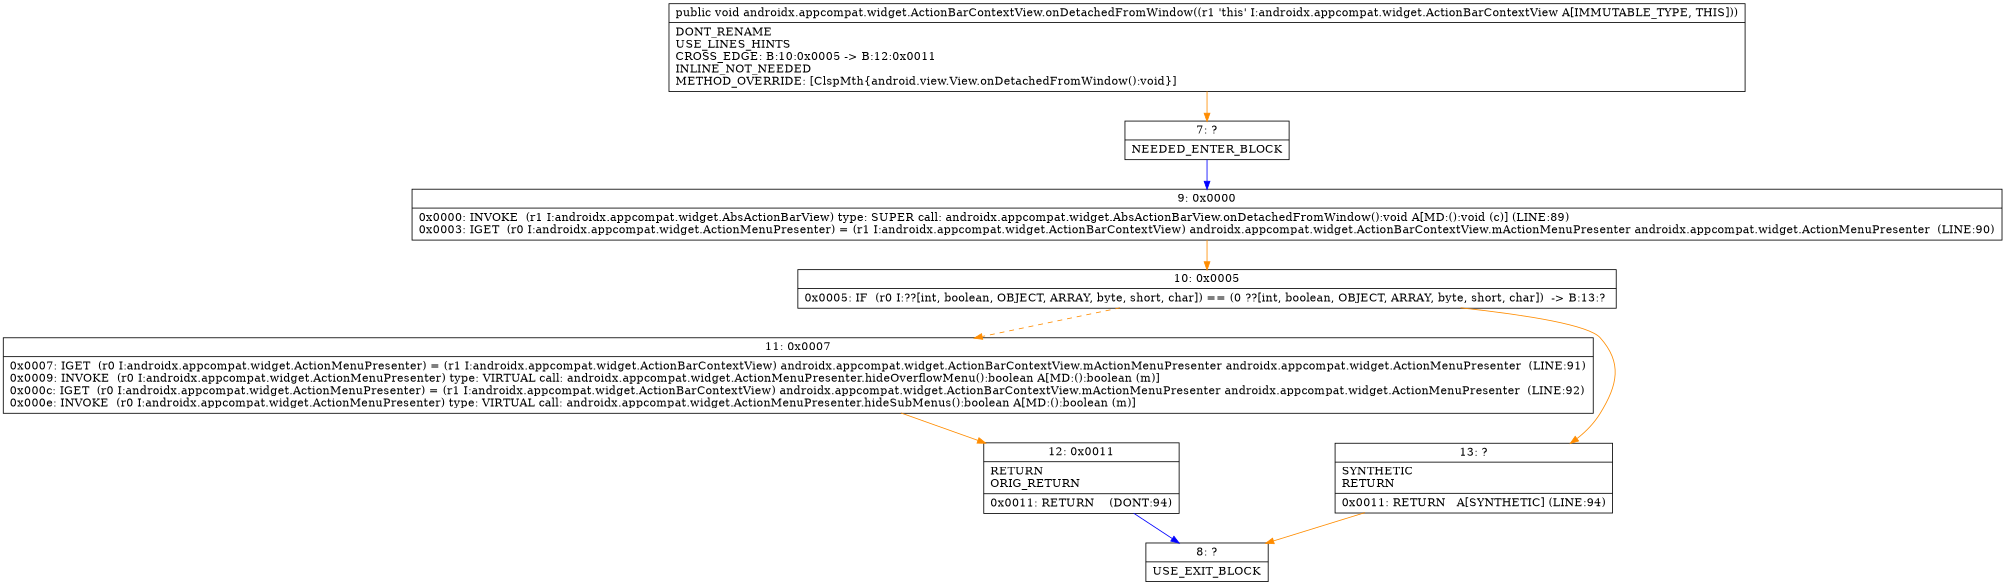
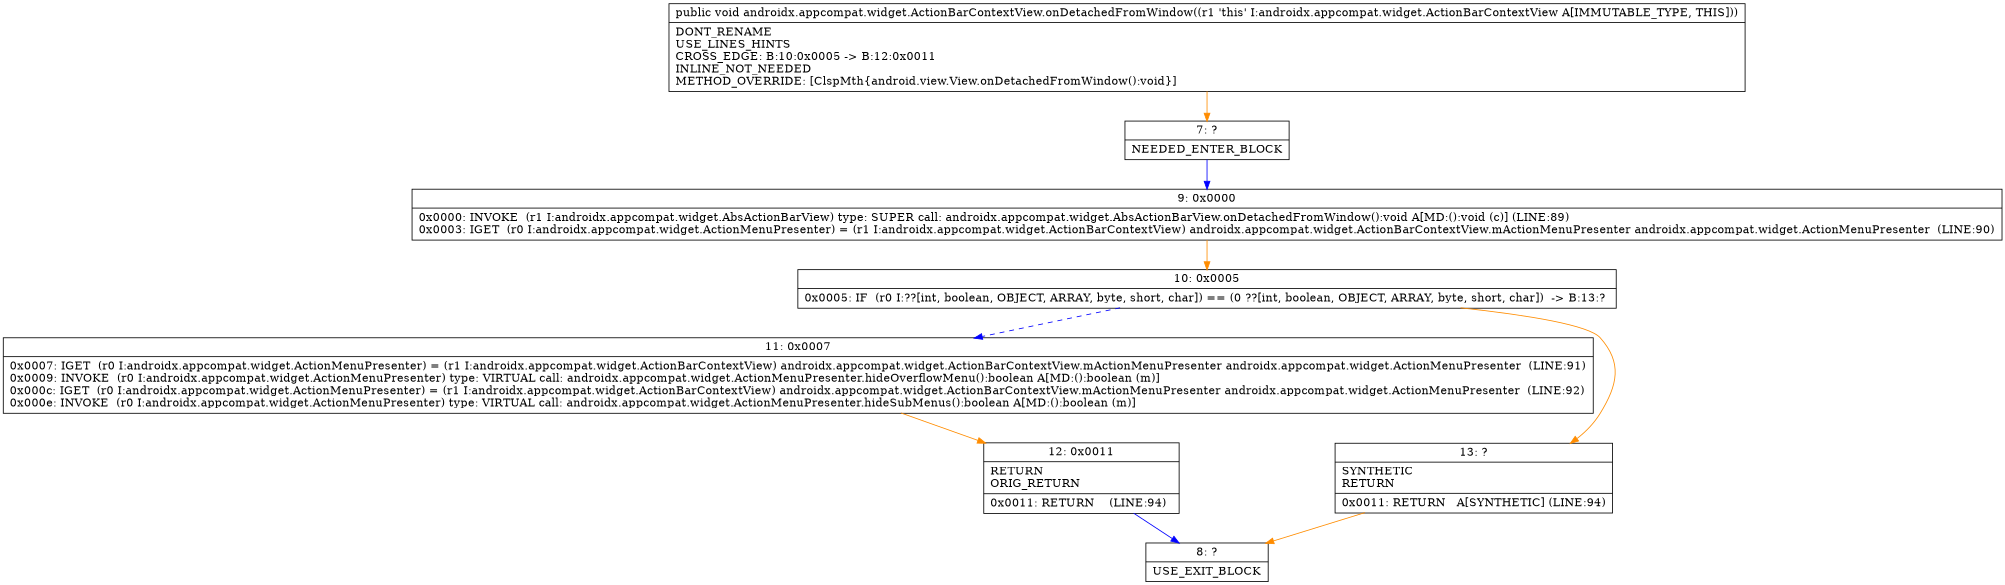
edge "10: 0x0005" -> "11: 0x0007": color darkorange -> blue
node "12: 0x0011": text "0x0011: RETURN    (DONT:94)" -> "0x0011: RETURN    (LINE:94)"
